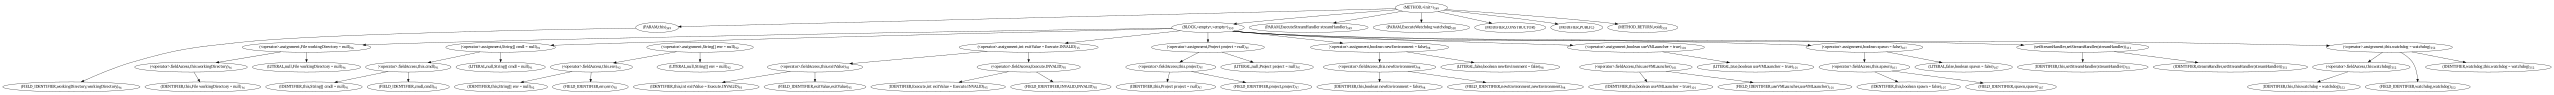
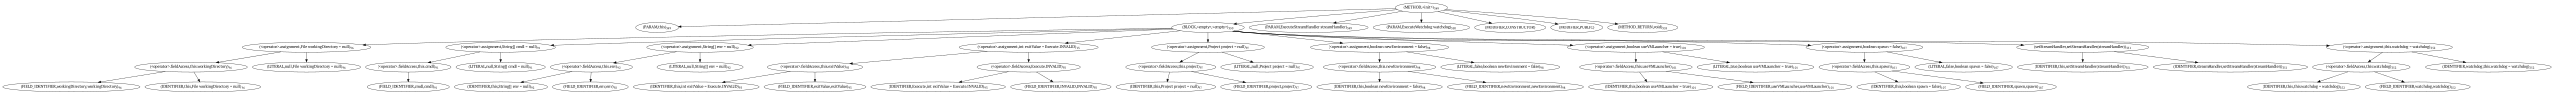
edge "(PARAM,this)" -> "(FIELD_IDENTIFIER,workingDirectory,workingDirectory)": now "(<operator>.fieldAccess,this.workingDirectory)" -> "(FIELD_IDENTIFIER,workingDirectory,workingDirectory)"
edge "(BLOCK,<empty>,<empty>)" -> "(<operator>.assignment,String[] env = null)": added
edge "(<operator>.assignment,boolean useVMLauncher = true)" -> "(<operator>.fieldAccess,this.useVMLauncher)": added
edge "(<operator>.assignment,this.watchdog = watchdog)" -> "(FIELD_IDENTIFIER,watchdog,watchdog)": now "(<operator>.fieldAccess,this.watchdog)" -> "(FIELD_IDENTIFIER,watchdog,watchdog)"
node "(IDENTIFIER,this,String[] cmdl = null)": removed
